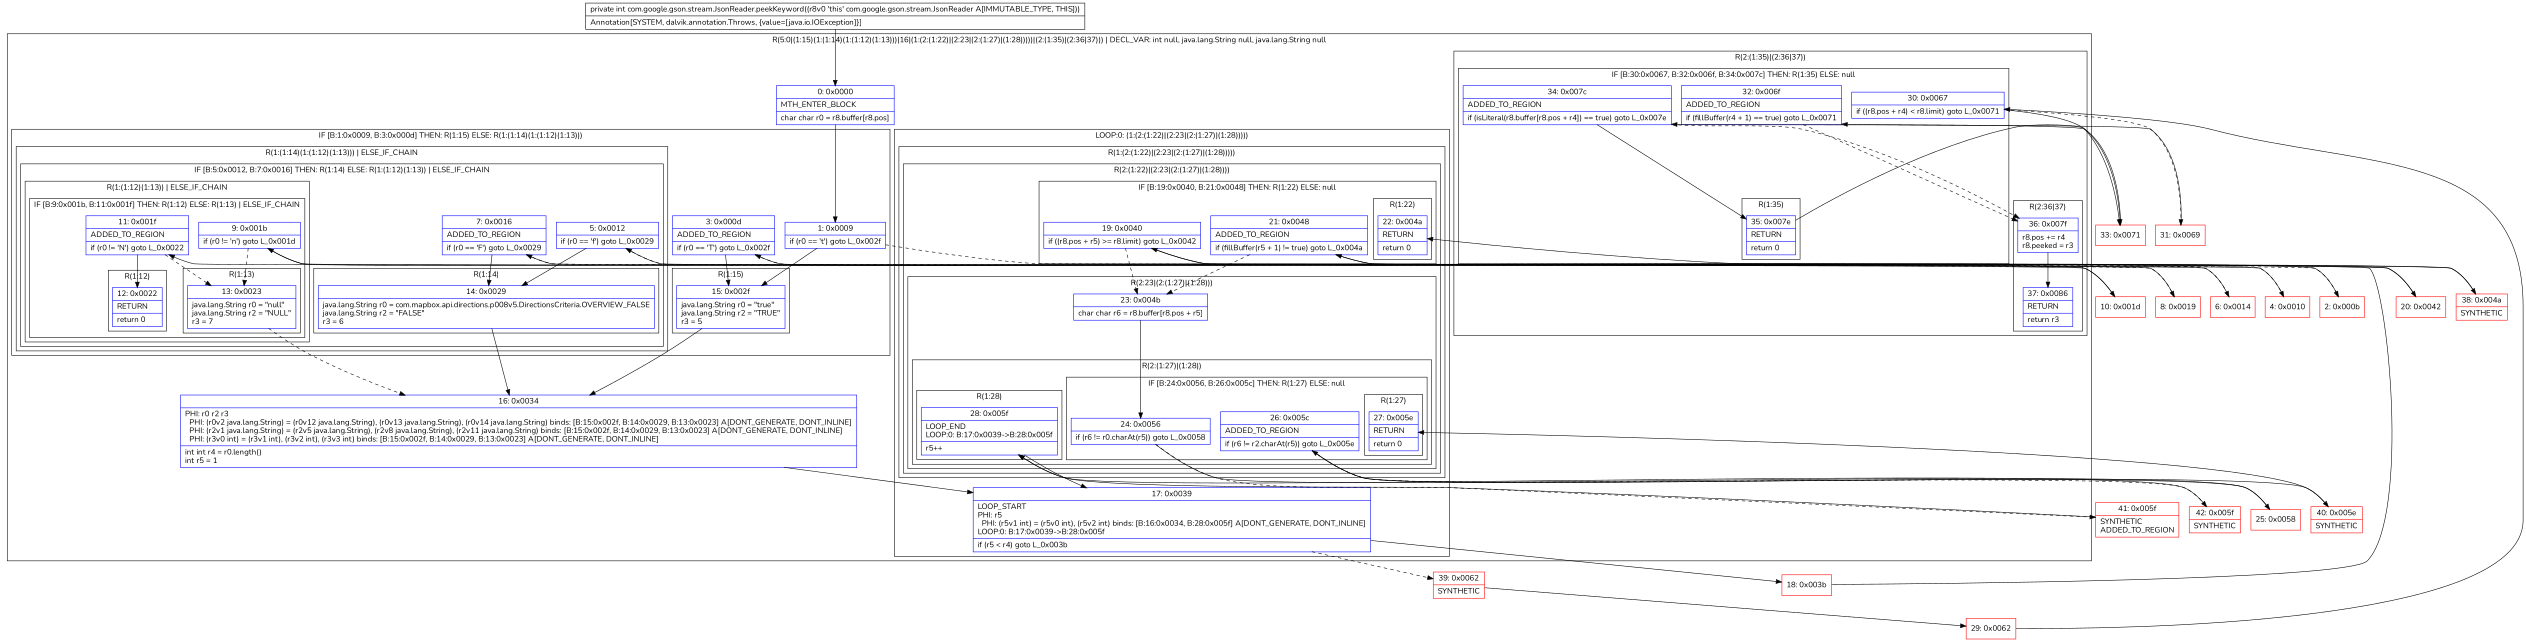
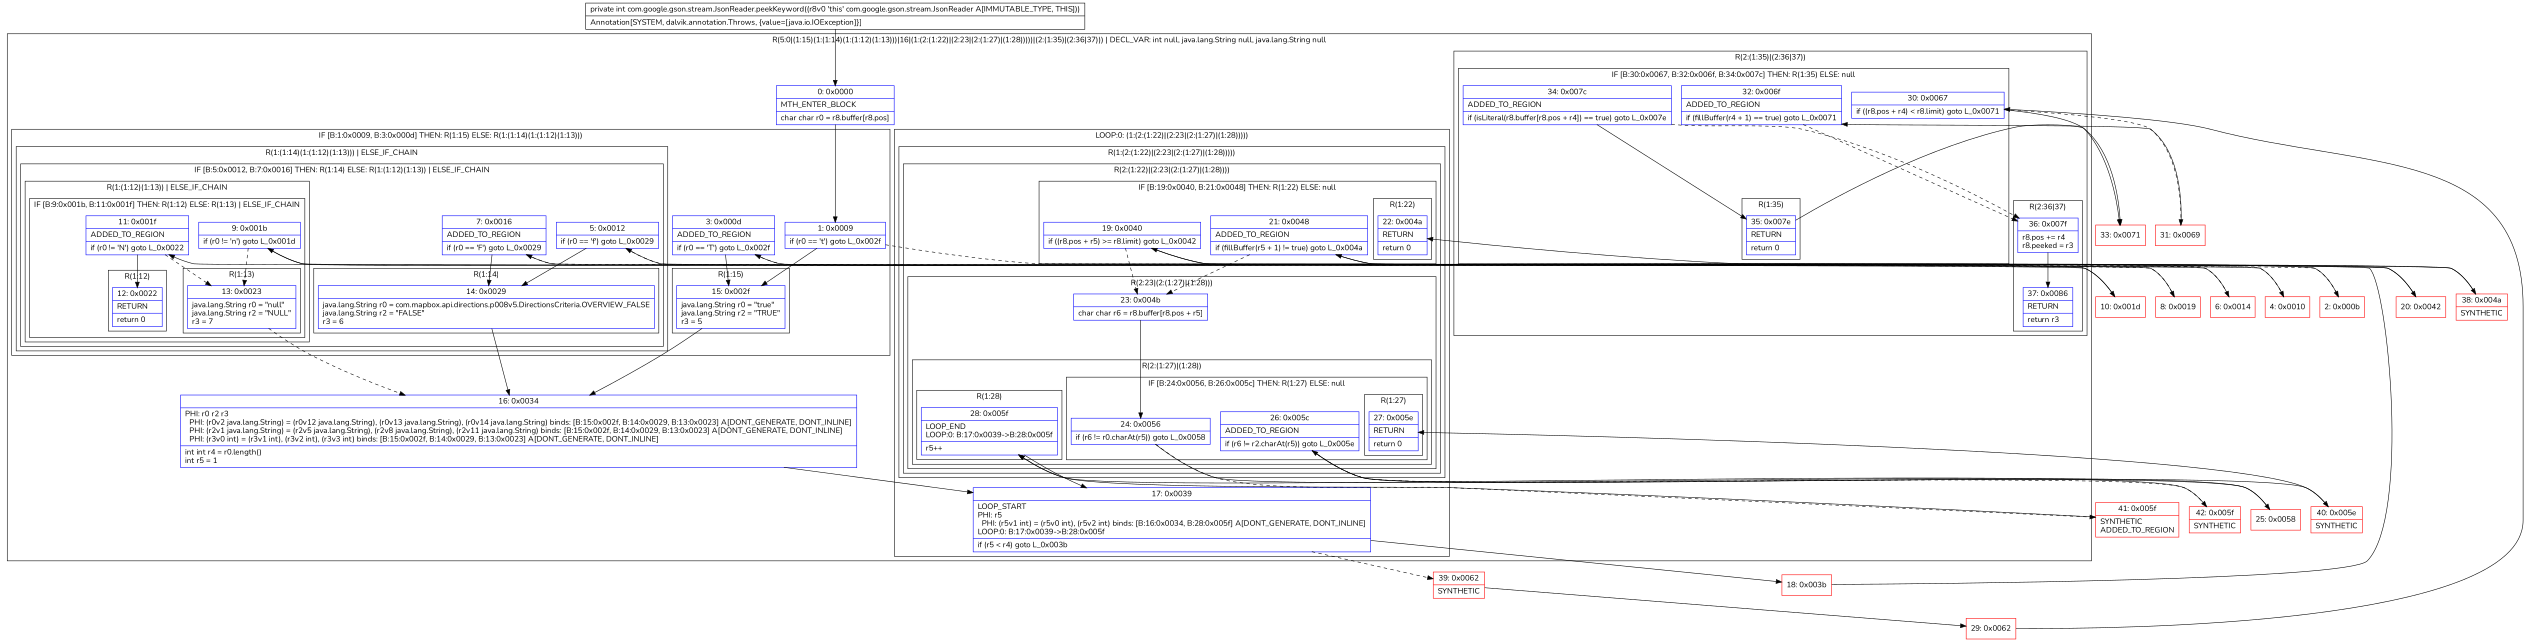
edge "33: 0x0071" -> "34: 0x007c": removed
